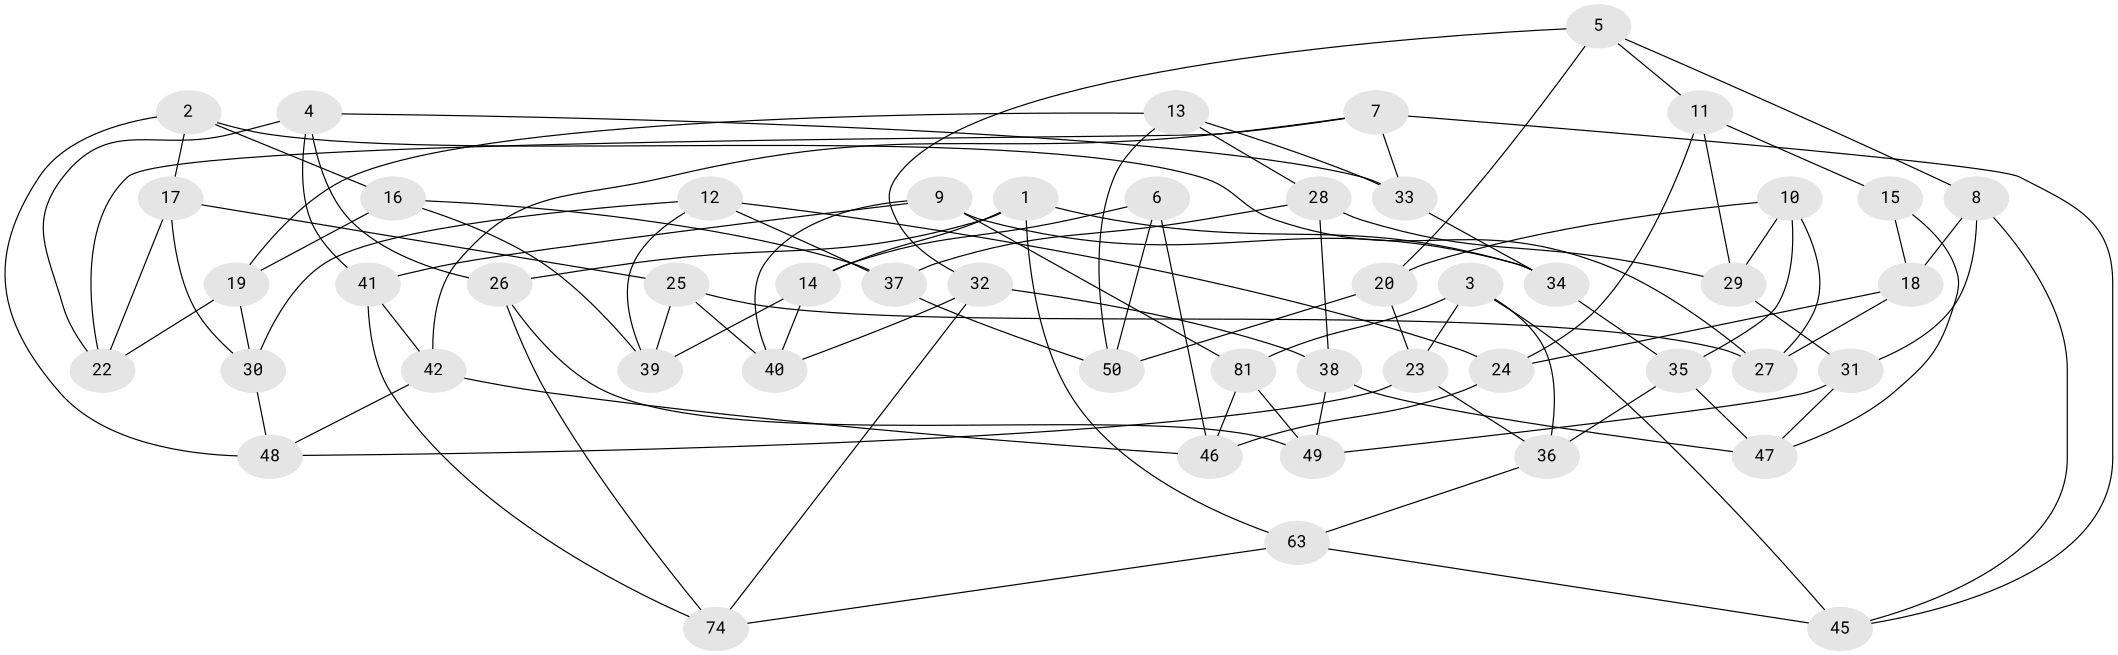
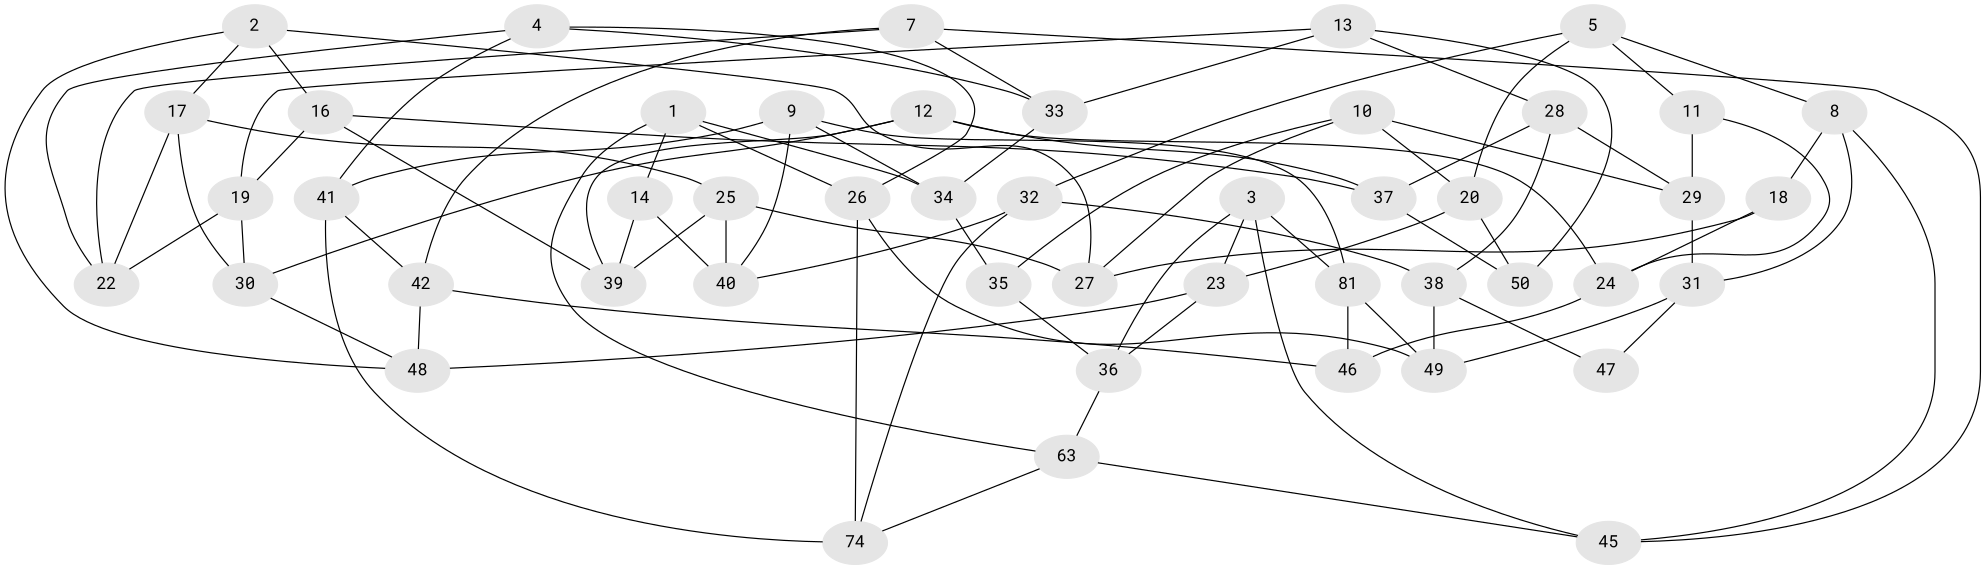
node "6": removed
node "15": removed
edge "35" -- "47": removed
